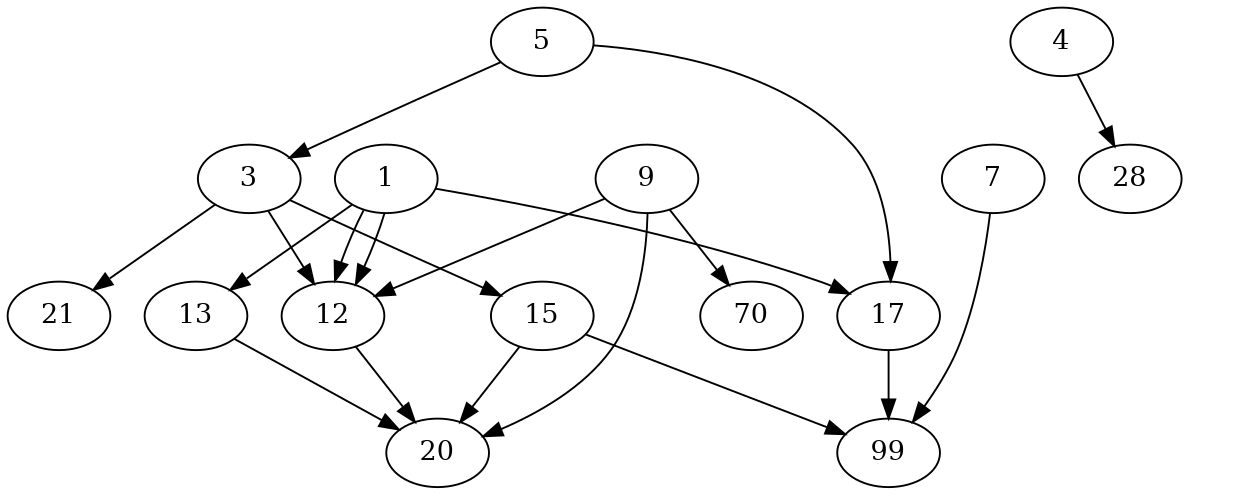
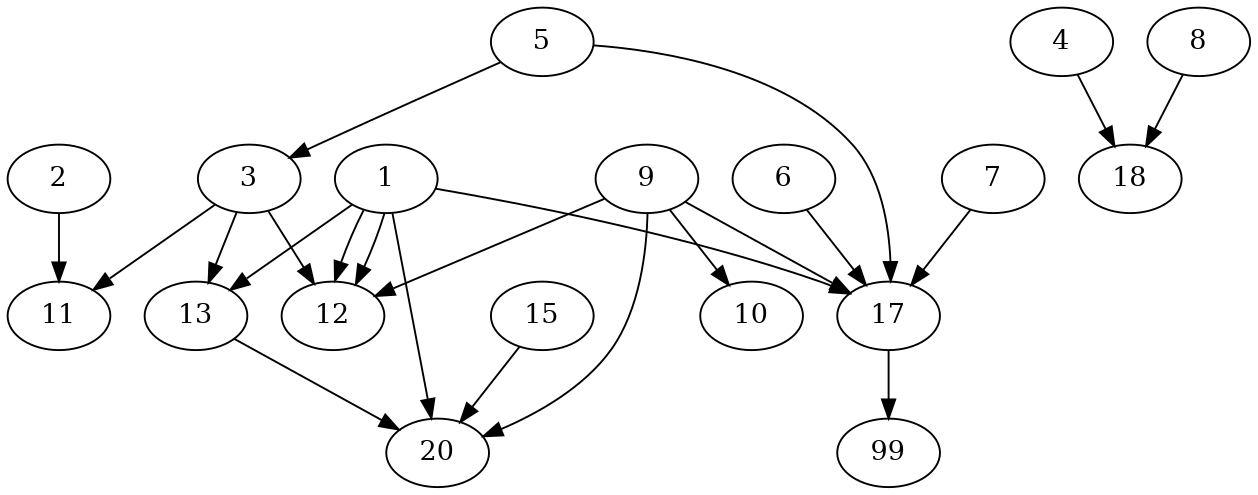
node "8": added
node "2": added
node "6": added
node "28": label "28" -> "18"
edge "9" -> "17": added
edge "3" -> "15": now "3" -> "13"
edge "7" -> "99": now "7" -> "17"
node "21": label "21" -> "11"
node "70": label "70" -> "10"
edge "12" -> "20": now "1" -> "20"
edge "15" -> "99": removed
